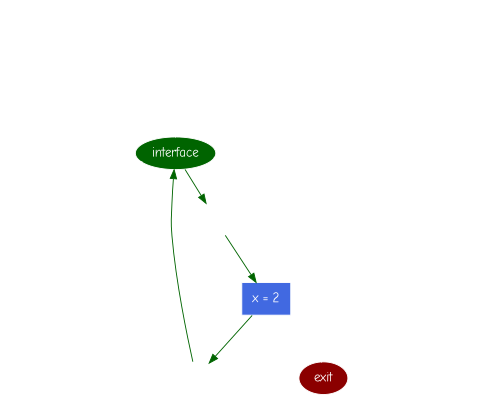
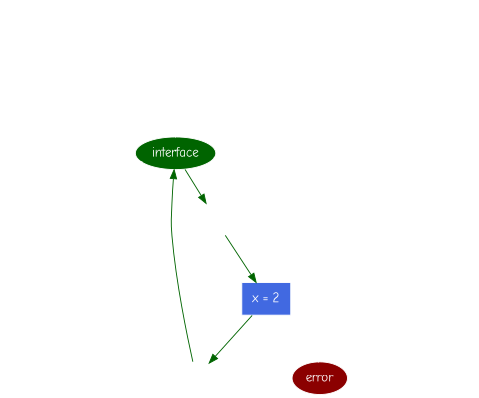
node "exit": label "exit" -> "error"
